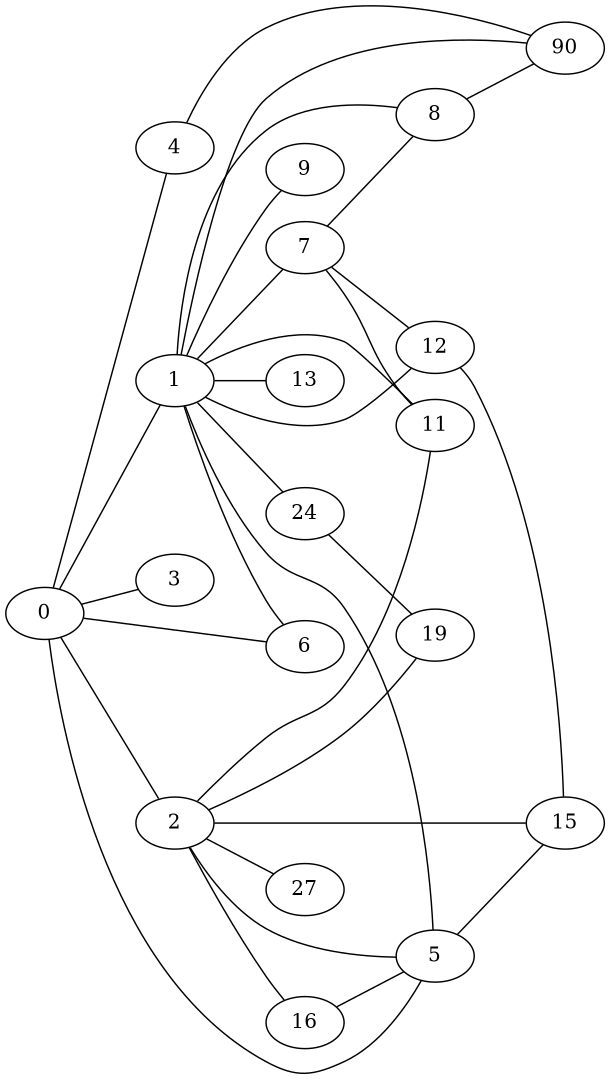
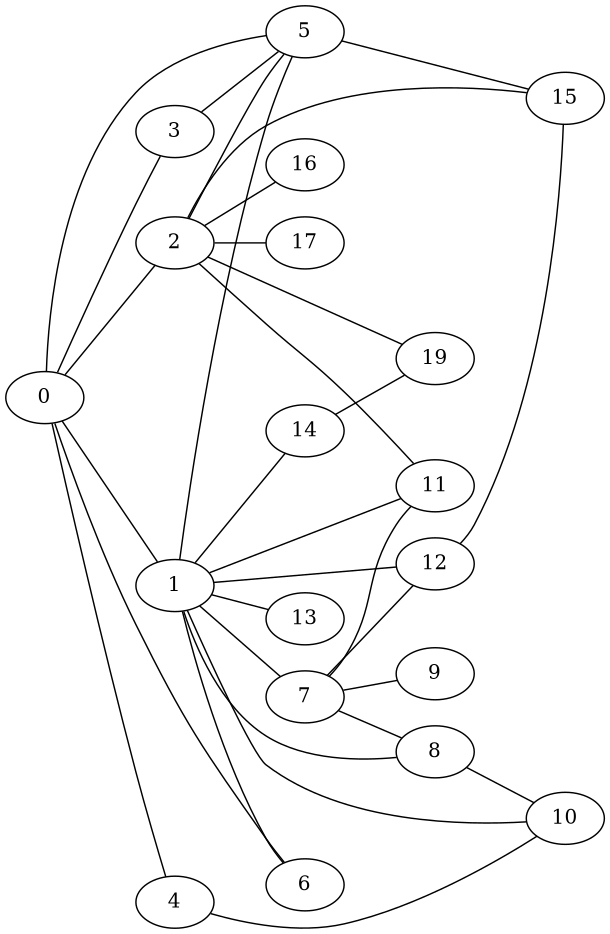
node "90": label "90" -> "10"
edge "9" -- "1": now "9" -- "7"
node "24": label "24" -> "14"
node "27": label "27" -> "17"
edge "5" -- "16": now "5" -- "3"
